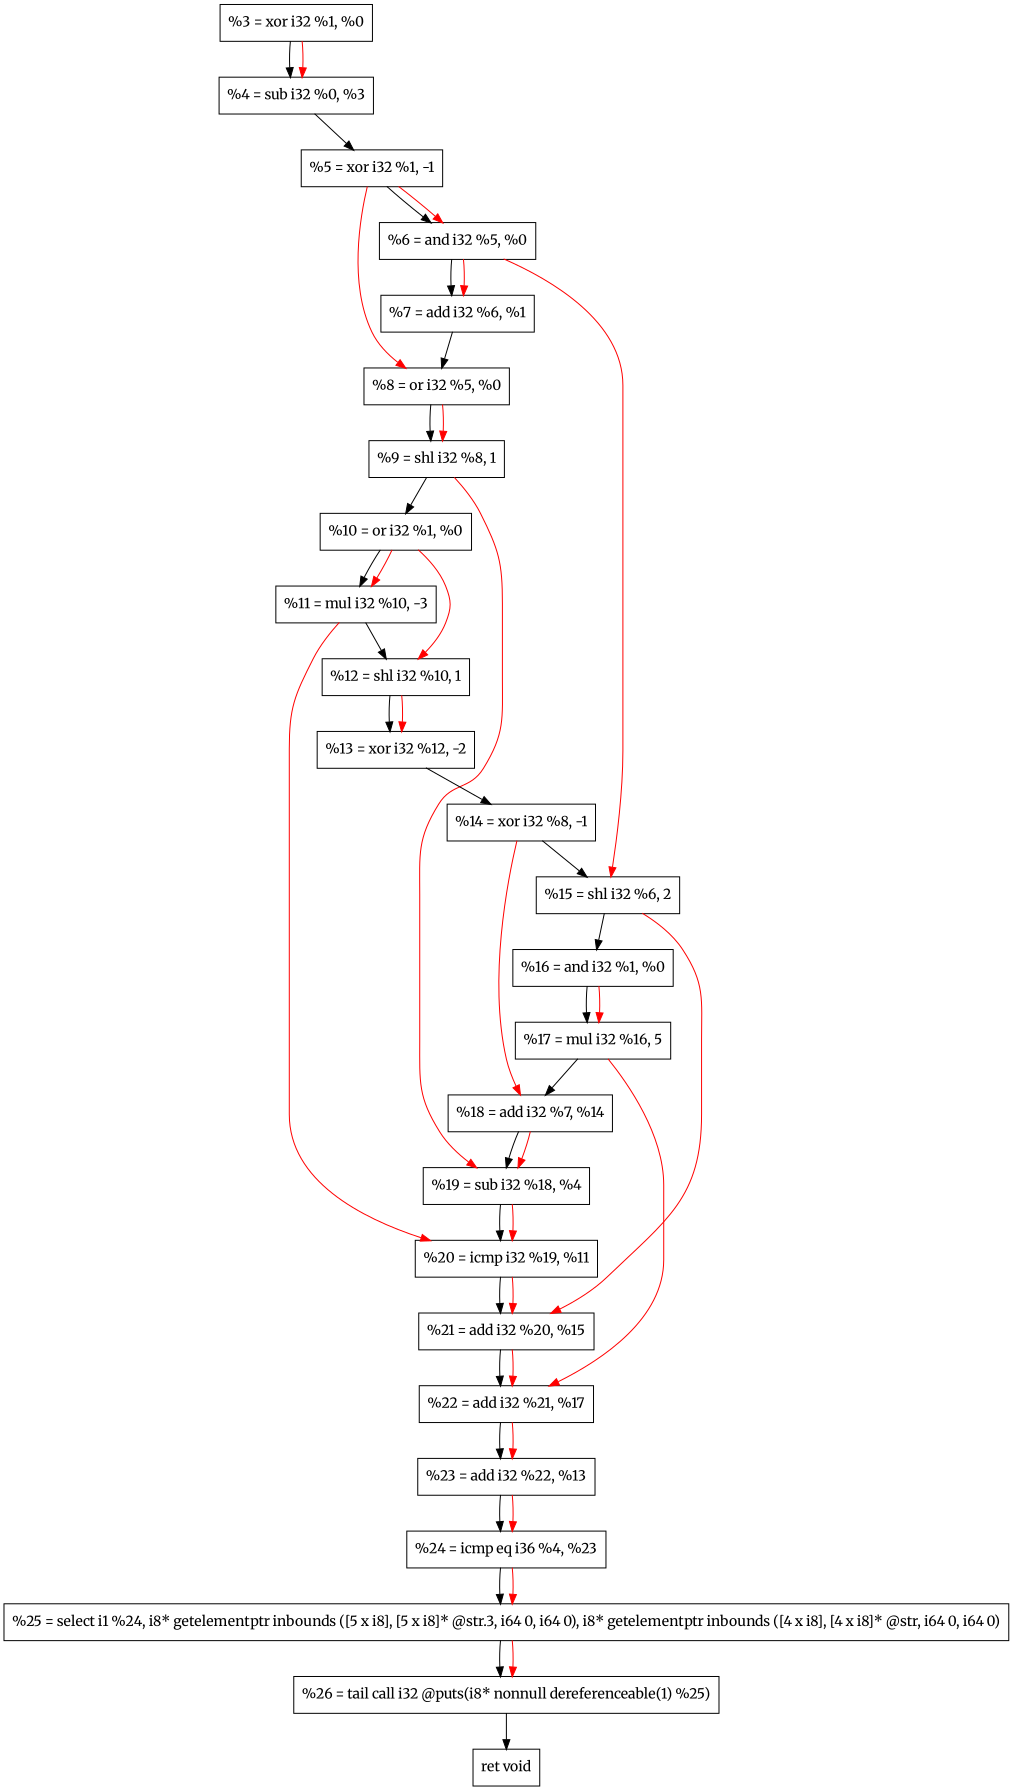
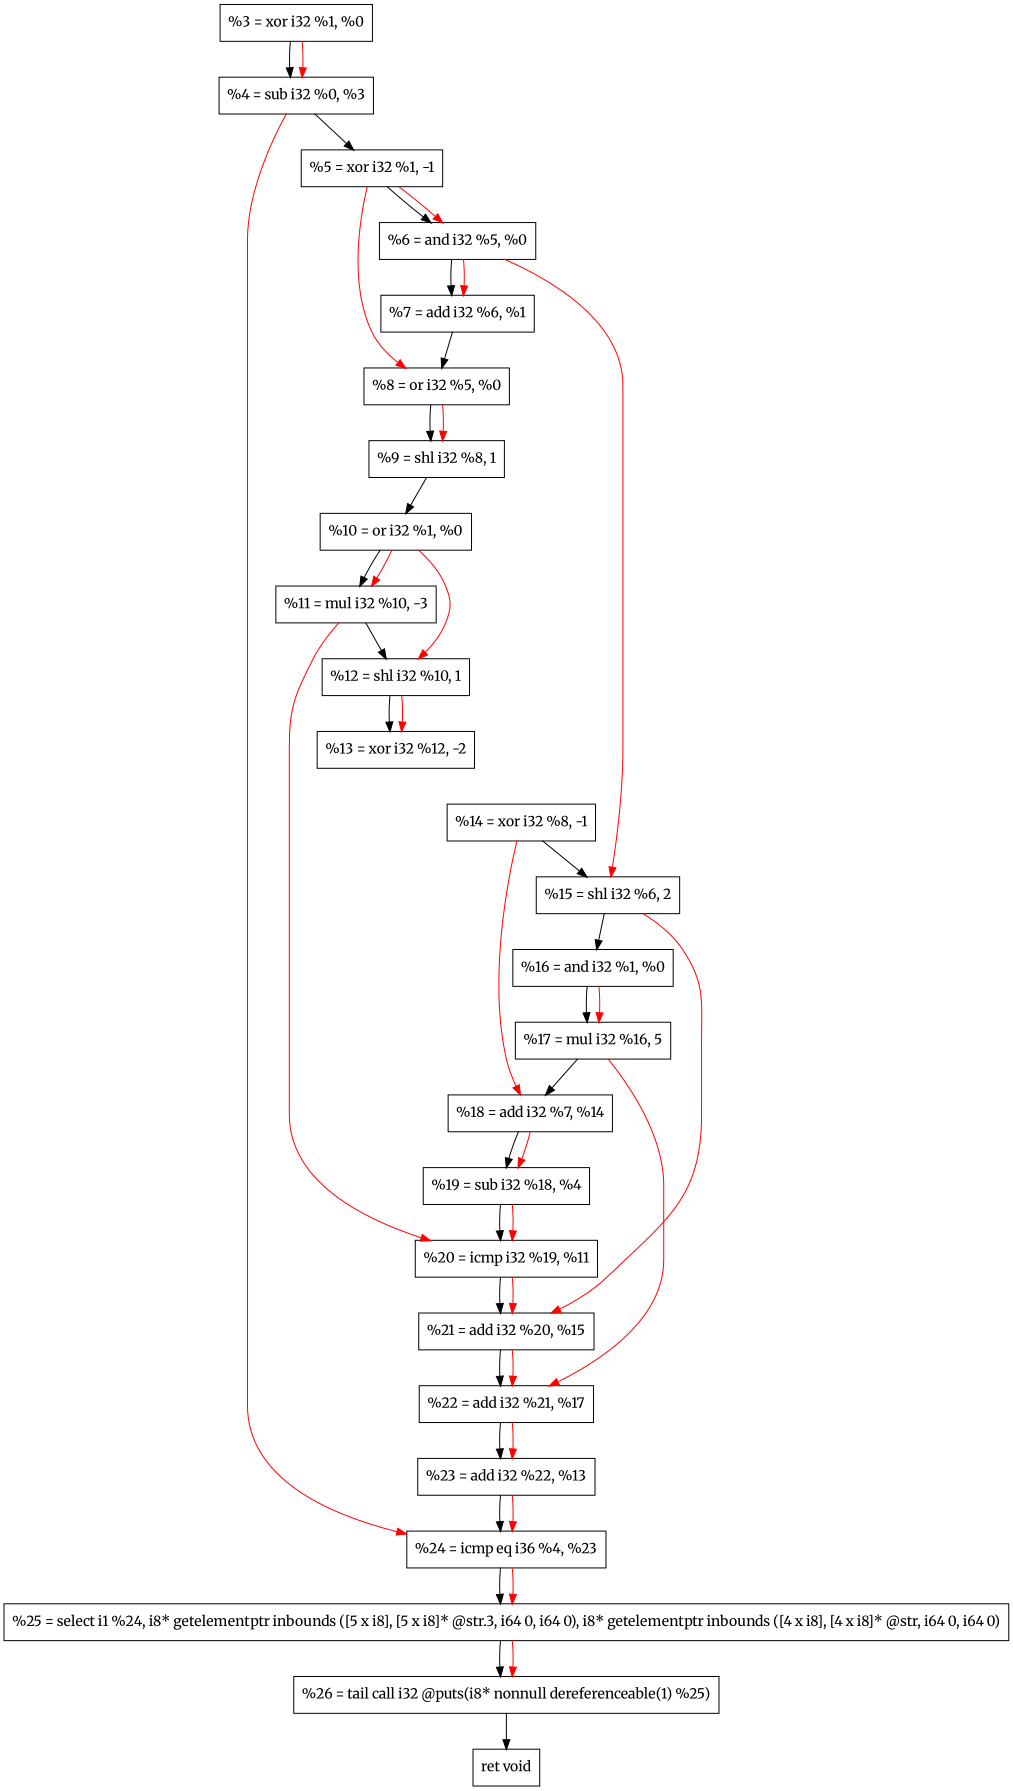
edge "%13 = xor i32 %12, -2" -> "%14 = xor i32 %8, -1": removed
edge "%9 = shl i32 %8, 1" -> "%19 = sub i32 %18, %4": removed
edge "%4 = sub i32 %0, %3" -> "%24 = icmp eq i36 %4, %23": added
